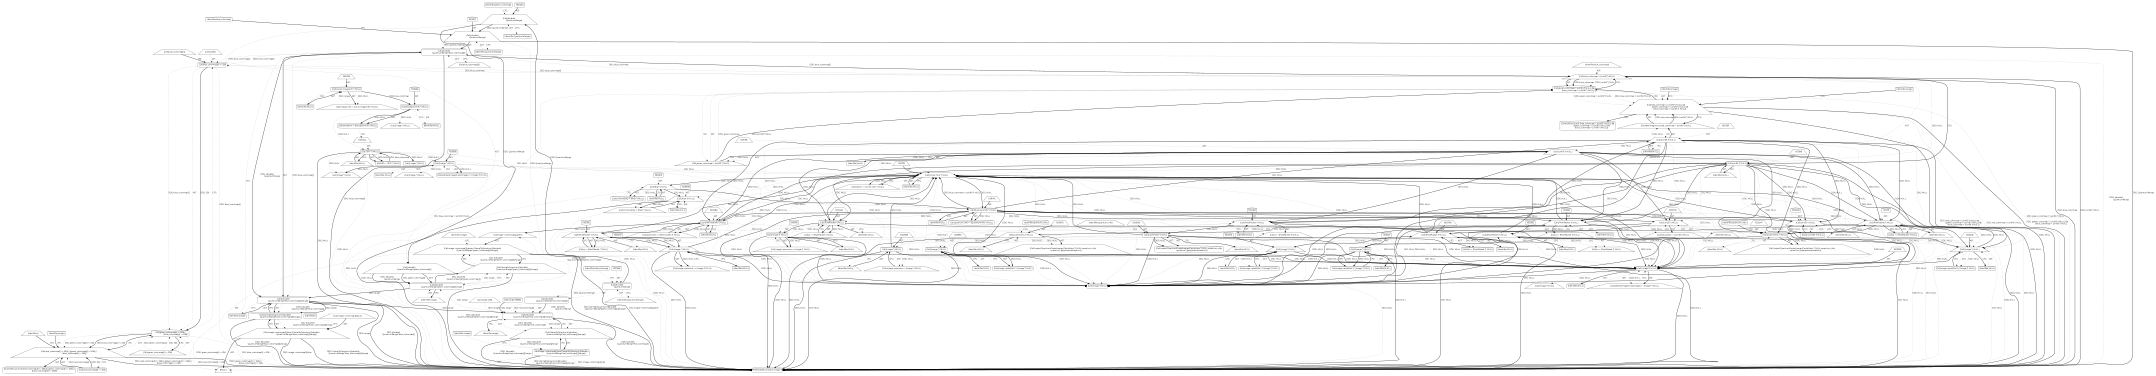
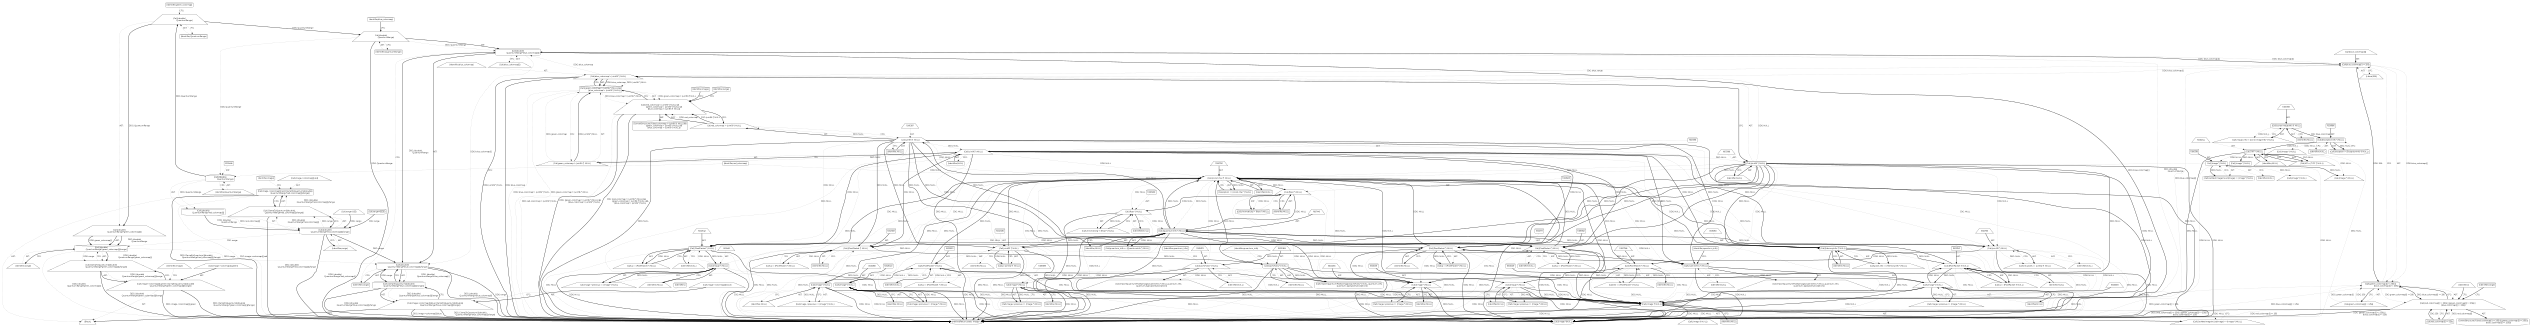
node "1001484": removed
node "1001502": removed
edge "(Call,blue_colormap[i] >= 256)" -> "(Call,(double) QuantumRange*blue_colormap[i])": style dotted -> bold
edge "(Call,blue_colormap[i] >= 256)" -> "(Literal,256)": added, label "CFG:"
edge "(Call,blue_colormap != (uint16 *) NULL)" -> "(Call,blue_colormap[i] >= 256)": label "DDG: blue_colormap" -> "DDG: blue_range"
edge "(Call,(double) QuantumRange*blue_colormap[i])" -> "(Call,blue_colormap != (uint16 *) NULL)": removed, label "DDG: blue_colormap[i]"
edge "(Call,image_info != (const ImageInfo *) NULL)" -> "(Call,(const ImageInfo *) NULL)": label "DDG: range" -> "CFG: "
edge "(Call,(ExceptionInfo *) NULL)" -> "(Call,(TIFF *) NULL)": style dotted -> bold
node "(GetNextImageInList,red_colormap != (uint16 *) NULL)": label "(GetNextImageInList,red_colormap != (uint16 *) NULL)" -> "(Call,red_colormap != (uint16 *) NULL)"
edge "(Call,exception != (ExceptionInfo *) NULL)" -> "1000244": now "(Call,exception != (ExceptionInfo *) NULL)" -> "(Call,(ExceptionInfo *) NULL)"
node "1001393": shape trapezium -> cylinder
edge "(Call,tiff == (TIFF *) NULL)" -> "(Call,(TIFF *) NULL)": label "DDG: blue_colormap" -> "CFG: "
node "(Call,tiff == (TIFF *) NULL)": shape cylinder -> trapezium
edge "(Call,(TIFF *) NULL)" -> "(Call,(const char *) NULL)": now "(Identifier,red_colormap)" -> "(Call,(const char *) NULL)"
node "(Call,image->colormap[i].red)": added
node "(Call,option == (const char *) NULL)": shape trapezium -> cylinder
edge "(Call,(const char *) NULL)" -> "(Call,(QuantumInfo *) NULL)": style bold -> dotted
edge "(Call,(QuantumInfo *) NULL)" -> "(Call,(const char *) NULL)": label "DDG: blue_colormap != (uint16 *) NULL" -> "DDG: NULL"
node "1002461": shape cylinder -> trapezium
node "1002247": removed
edge "(Call,(MemoryInfo *) NULL)" -> "(Call,image->colormap[i].green)": now "(Call,(MemoryInfo *) NULL)" -> "(MethodReturn,static Image *)"
node "(Call,tile == (PixelPacket *) NULL)": shape cylinder -> trapezium
edge "(Call,((double) QuantumRange*green_colormap[i])/range)" -> "(Call,image->colormap[i].green)": now "(Call,((double) QuantumRange*green_colormap[i])/range)" -> "(MethodReturn,static Image *)"
edge "(Call,((double) QuantumRange*green_colormap[i])/range)" -> "(Call,((double) QuantumRange*blue_colormap[i])/range)": style bold -> dotted
edge "(Call,((double) QuantumRange*blue_colormap[i])/range)" -> "(Call,((double) QuantumRange*red_colormap[i])/range)": reversed
edge "(Call,range=255)" -> "(Call,((double) QuantumRange*red_colormap[i])/range)": style dotted -> bold
